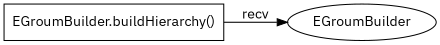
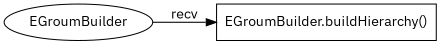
edge "EGroumBuilder.buildHierarchy()" -> "EGroumBuilder": reversed
